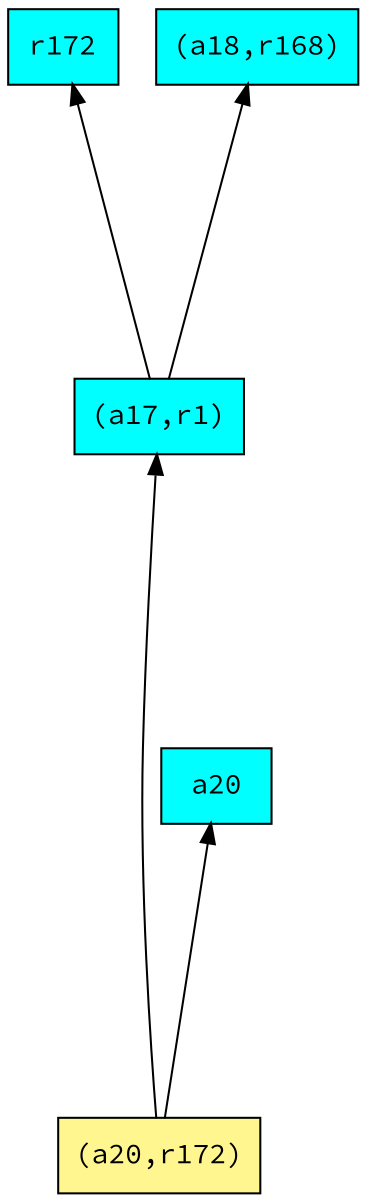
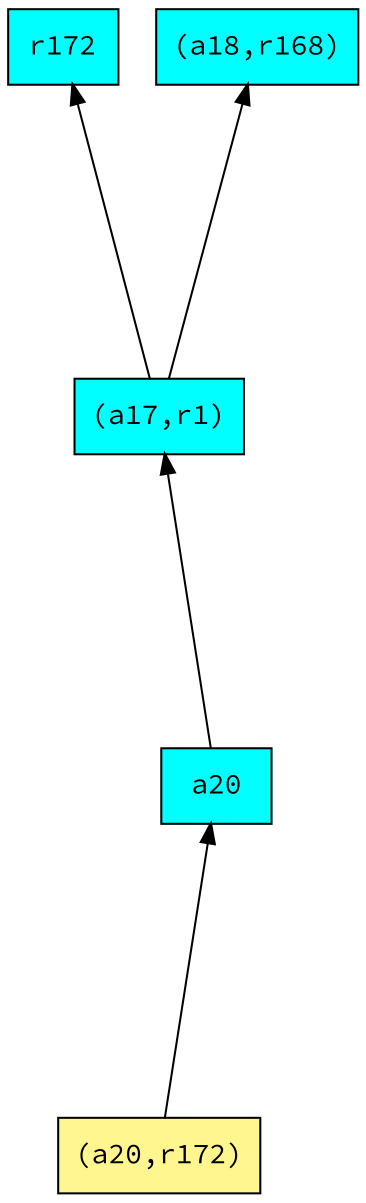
edge "(a20,r172)" -> "(a17,r1)": now "a20" -> "(a17,r1)"
